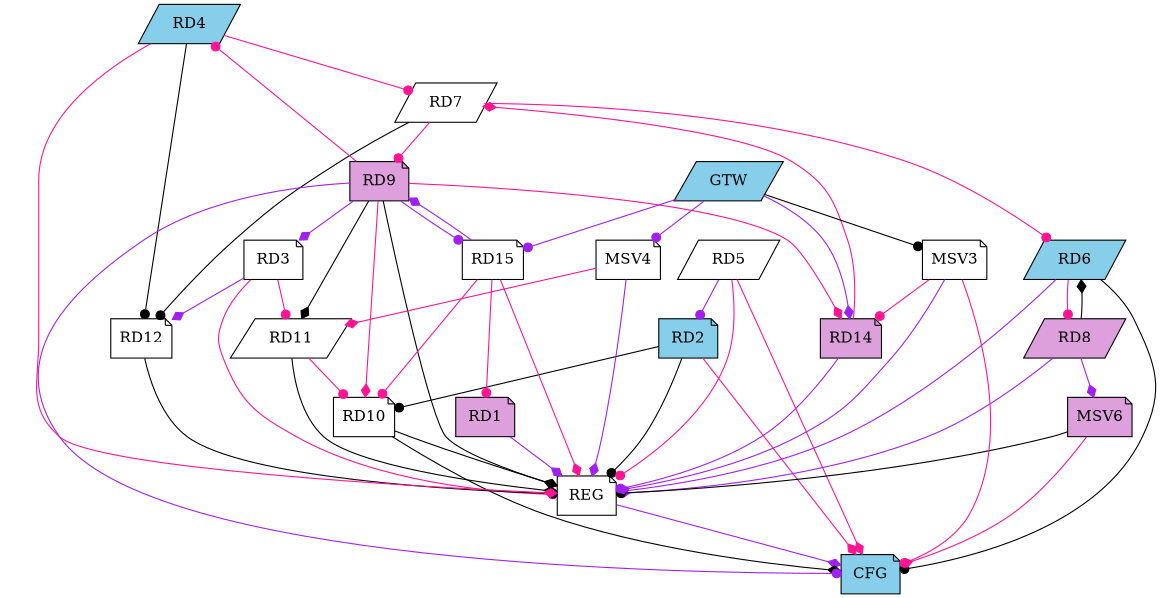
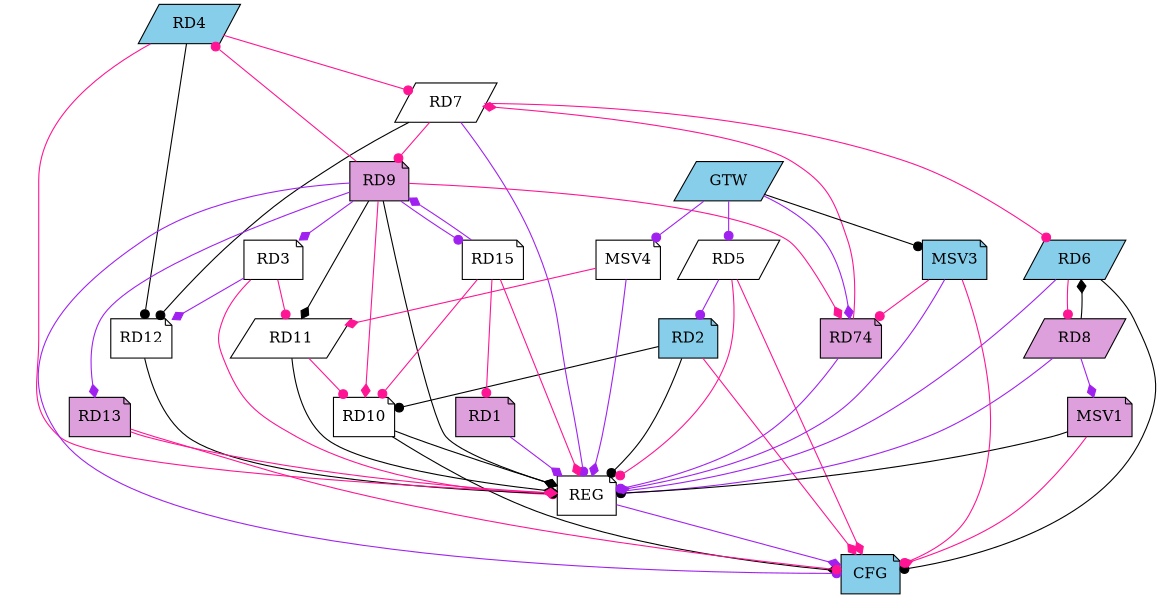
edge "GTW" -> "RD15": now "GTW" -> "RD5"
node "MSV3": fillcolor white -> skyblue
edge "RD7" -> "REG": added
node "RD14": label "RD14" -> "RD74"
node "RD13": added
node "MSV6": label "MSV6" -> "MSV1"
edge "RD8" -> "REG": arrowhead diamond -> dot
